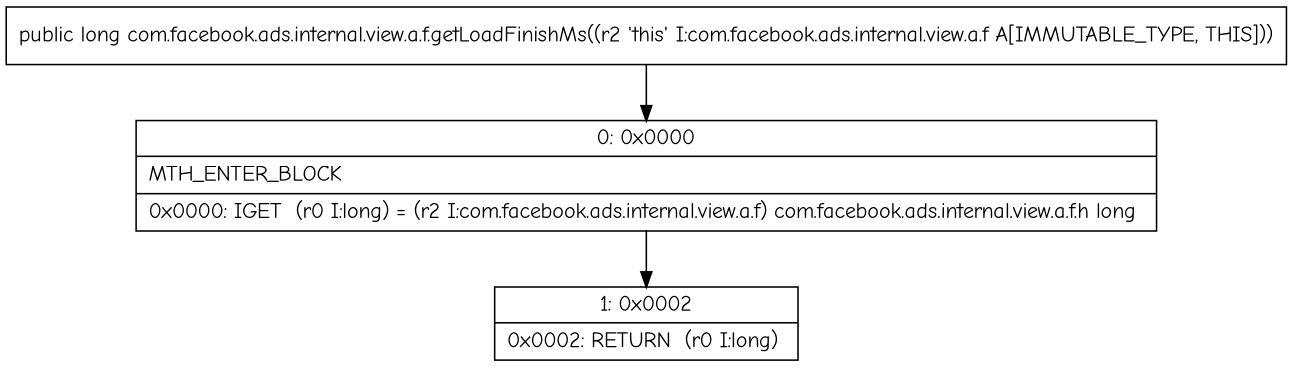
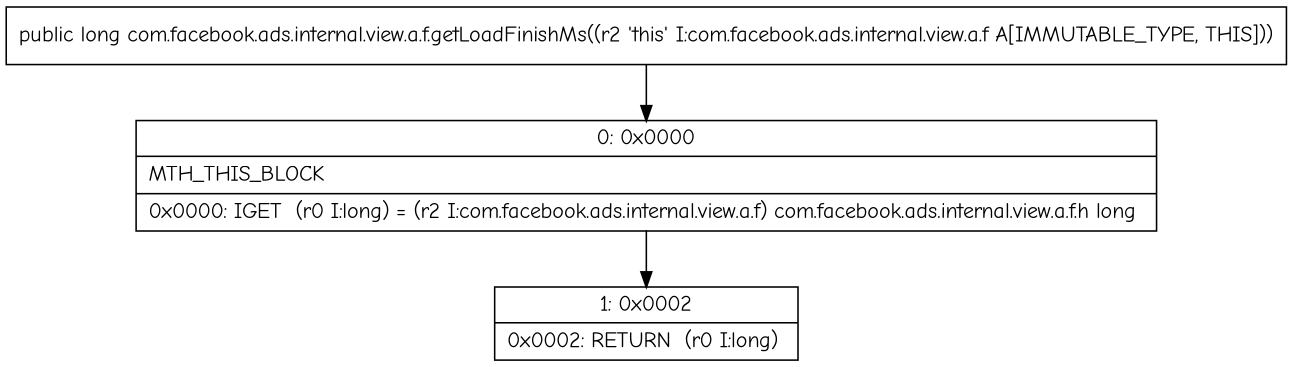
node "0: 0x0000": text "MTH_ENTER_BLOCK" -> "MTH_THIS_BLOCK"
